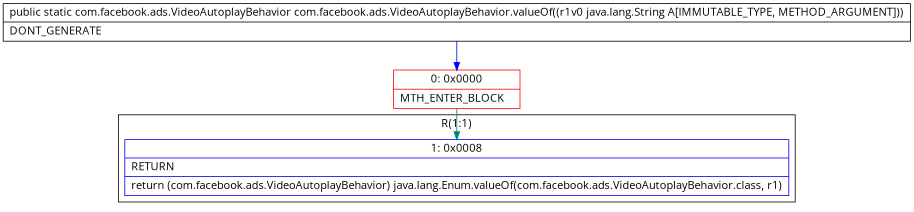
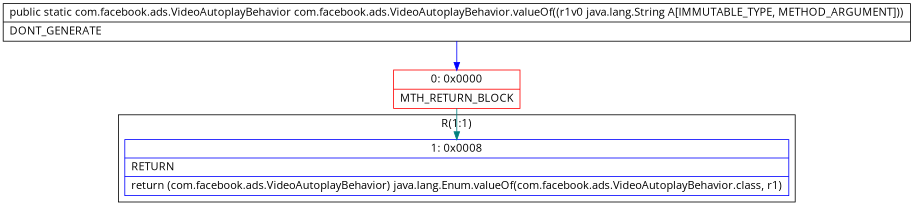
node "0: 0x0000": text "MTH_ENTER_BLOCK" -> "MTH_RETURN_BLOCK"
